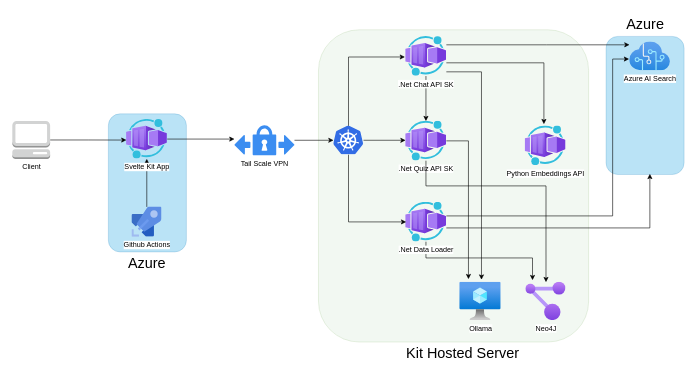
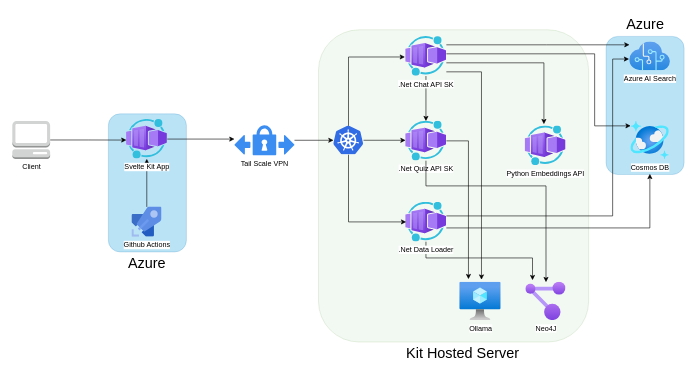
edge ".Net Chat API SK" -> "Cosmos DB": added
node "Cosmos DB": added
